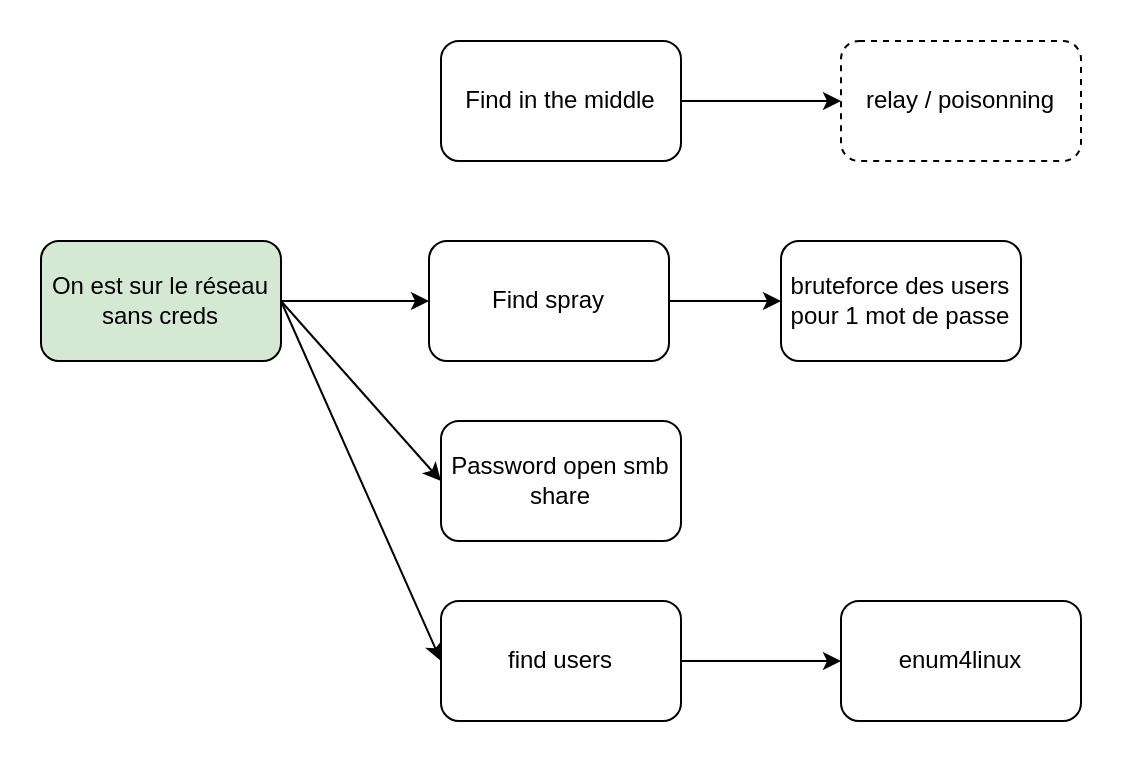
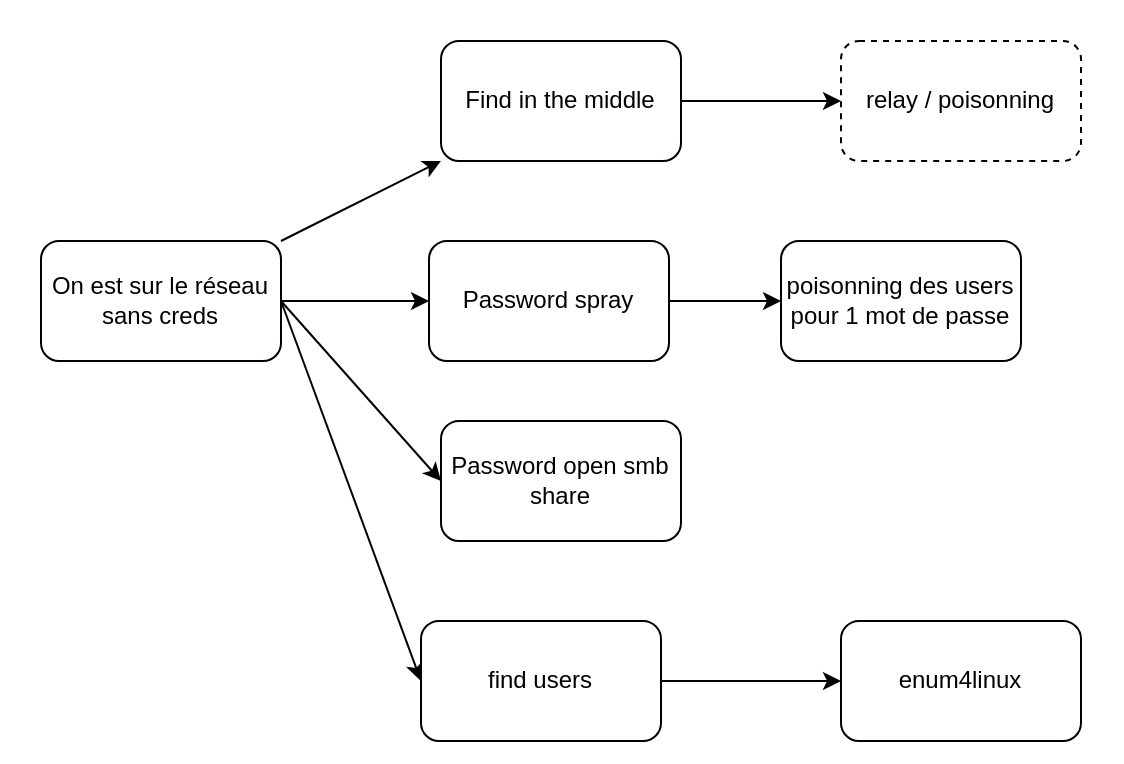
edge "On est sur le réseau sans creds" -> "Find in the middle": added
node "On est sur le réseau sans creds": fillcolor #d5e8d4 -> #ffffff
node "Find spray": label "Find spray" -> "Password spray"
node "bruteforce des users pour 1 mot de passe": label "bruteforce des users pour 1 mot de passe" -> "poisonning des users pour 1 mot de passe"
node "find users": moved (561, 661) -> (541, 681)
node "enum4linux": moved (961, 661) -> (961, 681)
